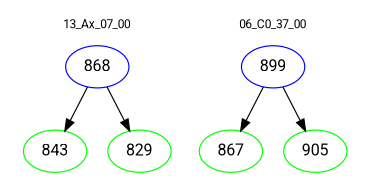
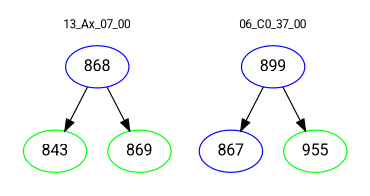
node "829": label "829" -> "869"
node "867": color green -> blue
node "905": label "905" -> "955"
